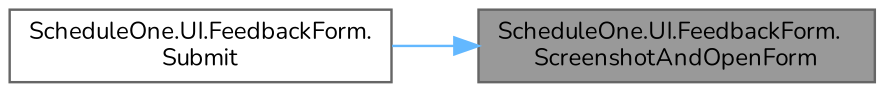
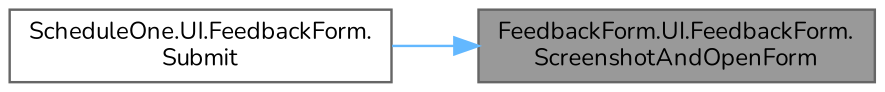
node "ScheduleOne.UI.FeedbackForm. ScreenshotAndOpenForm": label "ScheduleOne.UI.FeedbackForm. ScreenshotAndOpenForm" -> "FeedbackForm.UI.FeedbackForm. ScreenshotAndOpenForm"
